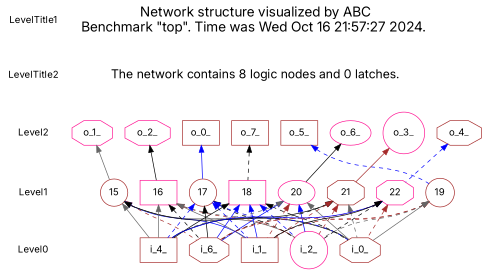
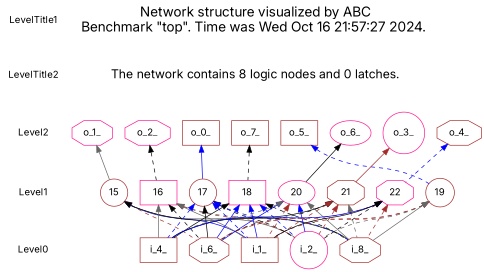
edge "16" -> "o_2_": style solid -> dashed
edge "i_4_" -> "15": removed
node "i_0_": label "i_0_" -> "i_8_"
